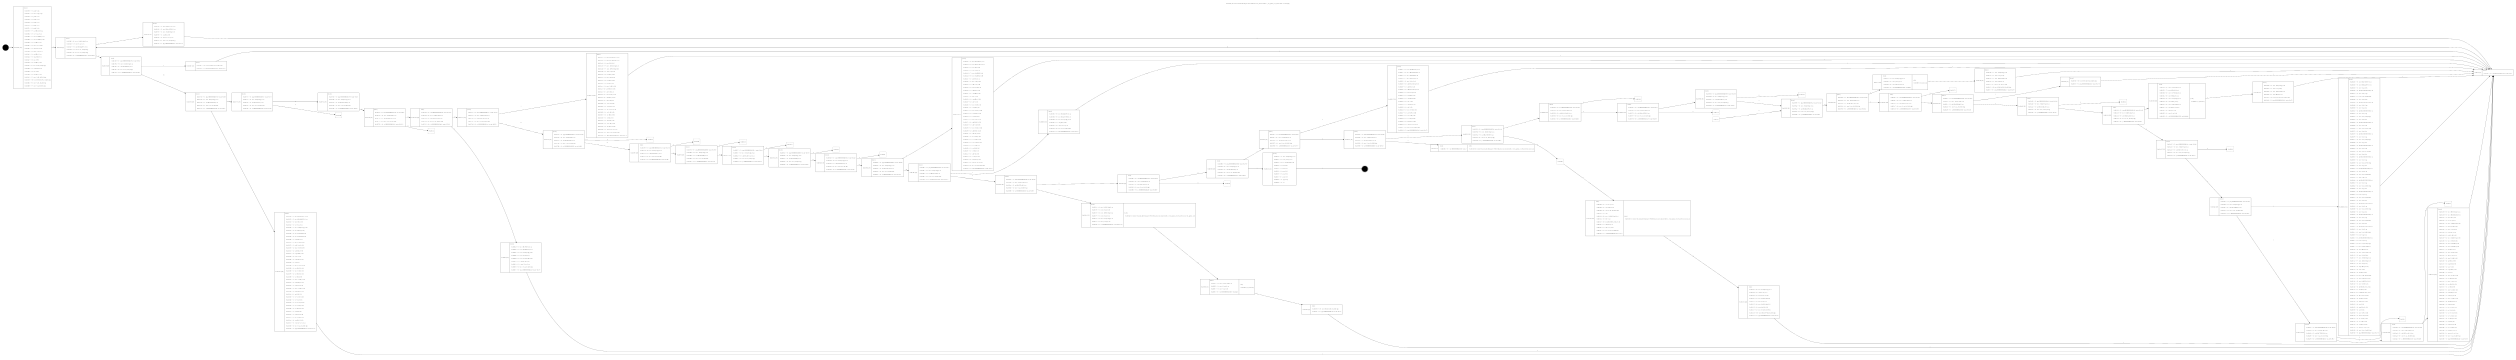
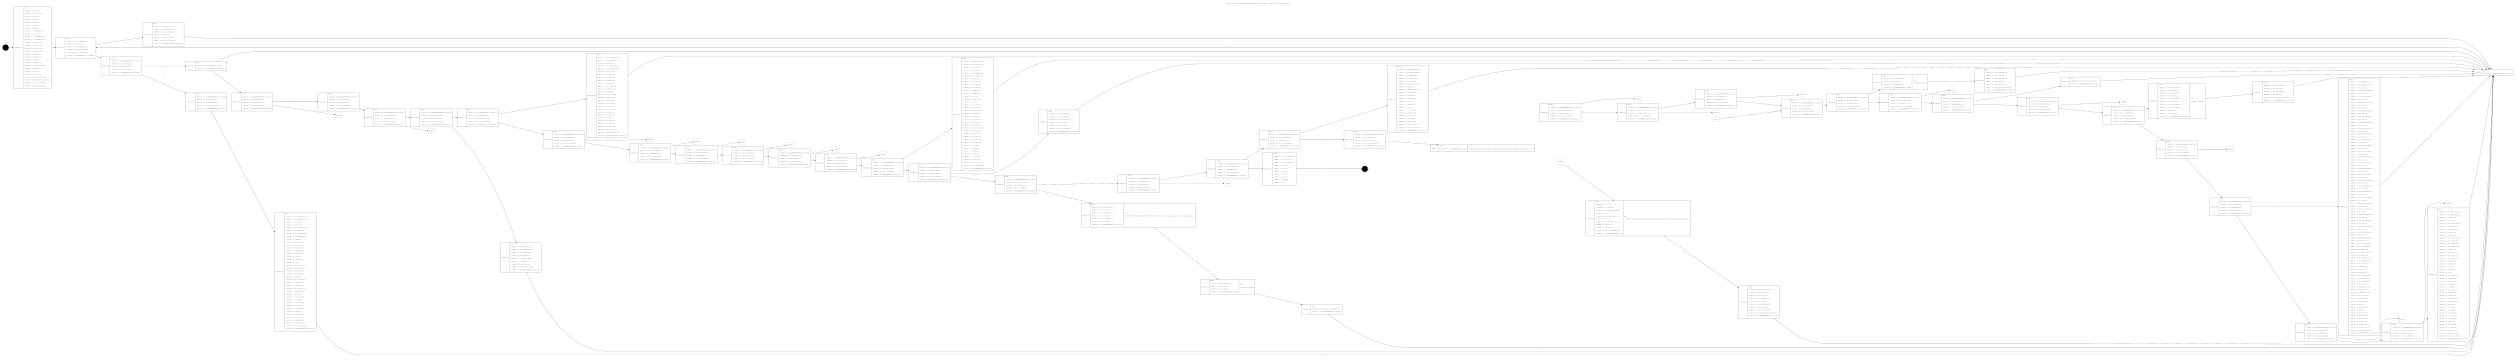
edge "0x40171b [28]" -> "0x401737 [28]": now "0x4023dc [15]" -> "0x401737 [28]"
node "0x40192f [28]": removed
